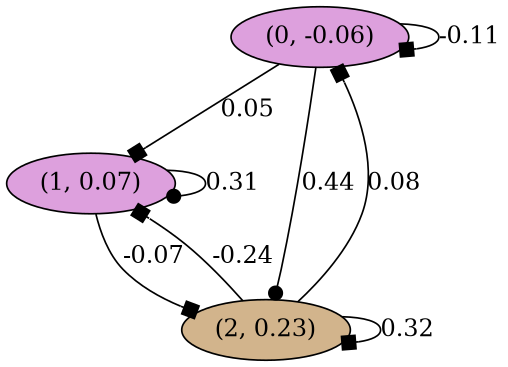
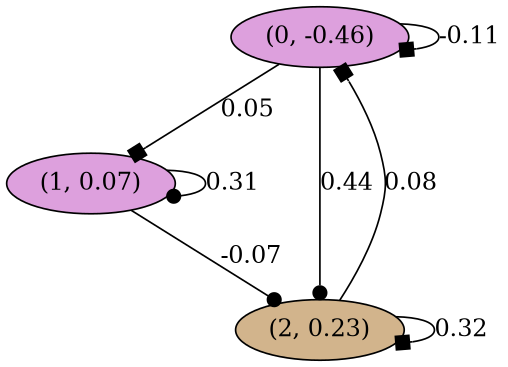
node "(0, -0.06)": label "(0, -0.06)" -> "(0, -0.46)"
edge "(2, 0.23)" -> "(1, 0.07)": removed, label "-0.24"
edge "(1, 0.07)" -> "(2, 0.23)": arrowhead box -> dot
